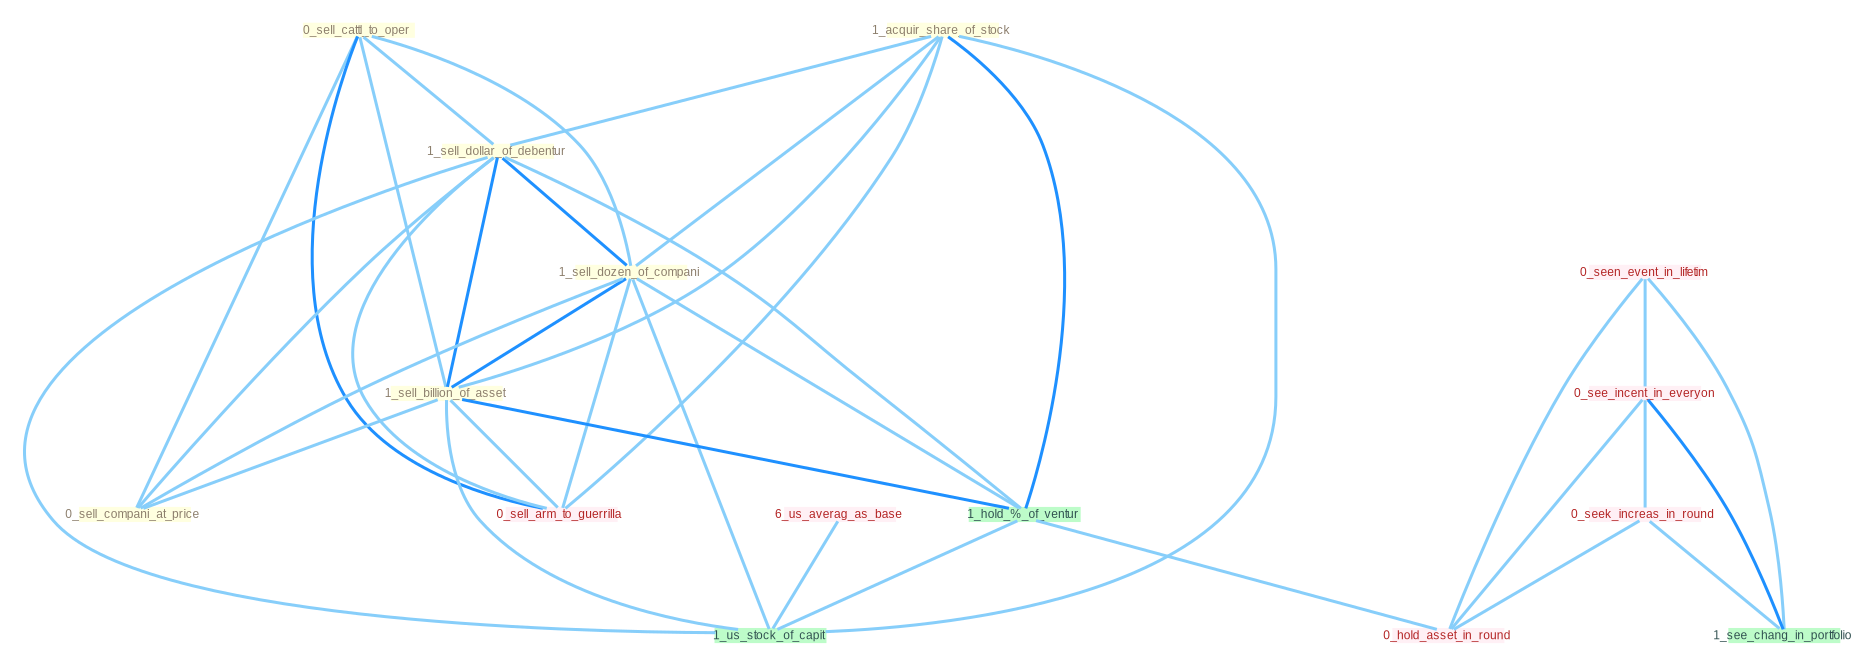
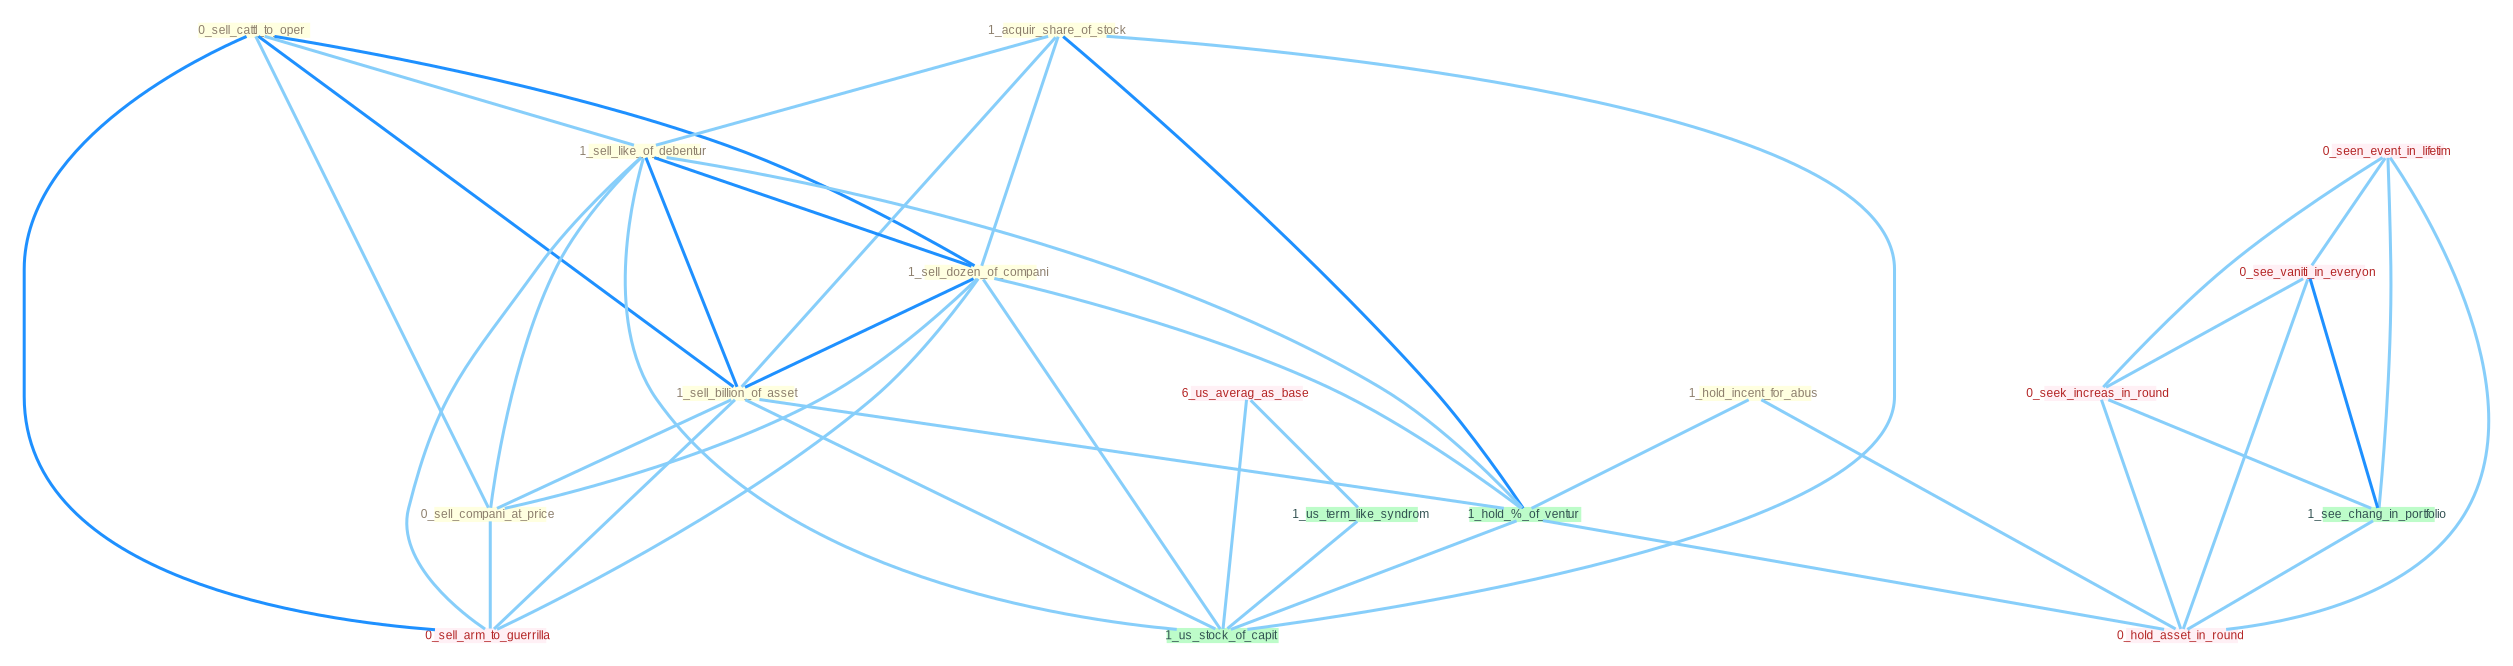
edge "0_sell_cattl_to_oper" -- "1_sell_dozen_of_compani": color #87cefa -> #1e90ff
node "1_sell_dollar_of_debentur": label "1_sell_dollar_of_debentur" -> "1_sell_like_of_debentur"
edge "0_sell_cattl_to_oper" -- "1_sell_billion_of_asset": color #87cefa -> #1e90ff
edge "0_seen_event_in_lifetim" -- "0_seek_increas_in_round": added
edge "1_acquir_share_of_stock" -- "0_sell_arm_to_guerrilla": now "0_sell_compani_at_price" -- "0_sell_arm_to_guerrilla"
node "0_see_incent_in_everyon": label "0_see_incent_in_everyon" -> "0_see_vaniti_in_everyon"
node "1_hold_incent_for_abus": added
edge "1_sell_billion_of_asset" -- "1_hold_%_of_ventur": color #1e90ff -> #87cefa
node "1_us_term_like_syndrom": added
edge "1_see_chang_in_portfolio" -- "0_hold_asset_in_round": added
